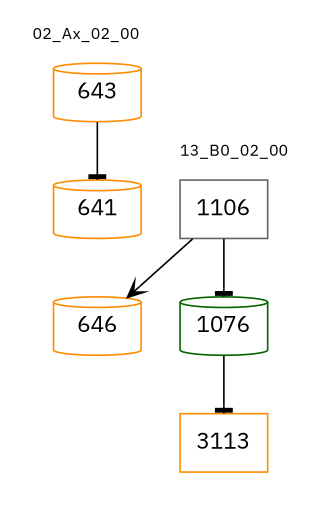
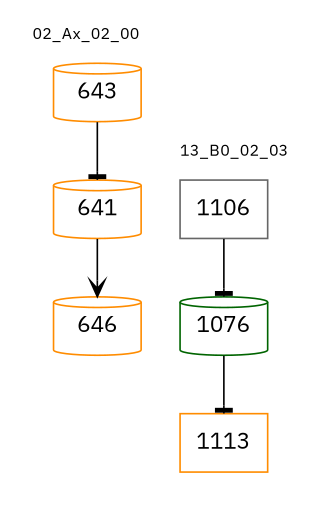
cluster "13_B0_02_00": label "13_B0_02_00" -> "13_B0_02_03"
edge "1106" -> "646": now "641" -> "646"
node "3113": label "3113" -> "1113"
